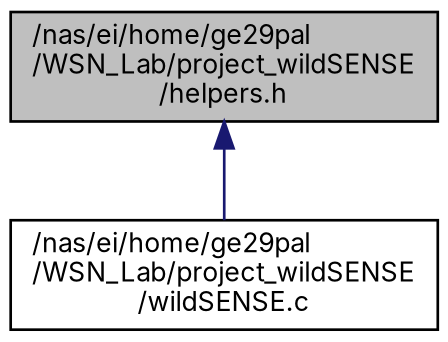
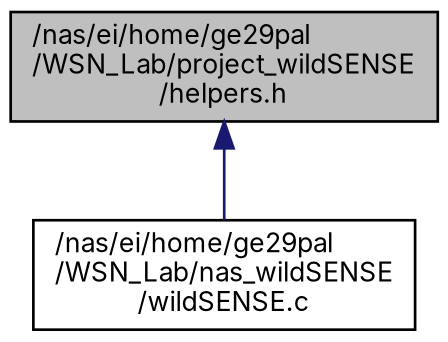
node "/nas/ei/home/ge29pal /WSN_Lab/project_wildSENSE /wildSENSE.c": label "/nas/ei/home/ge29pal /WSN_Lab/project_wildSENSE /wildSENSE.c" -> "/nas/ei/home/ge29pal /WSN_Lab/nas_wildSENSE /wildSENSE.c"
